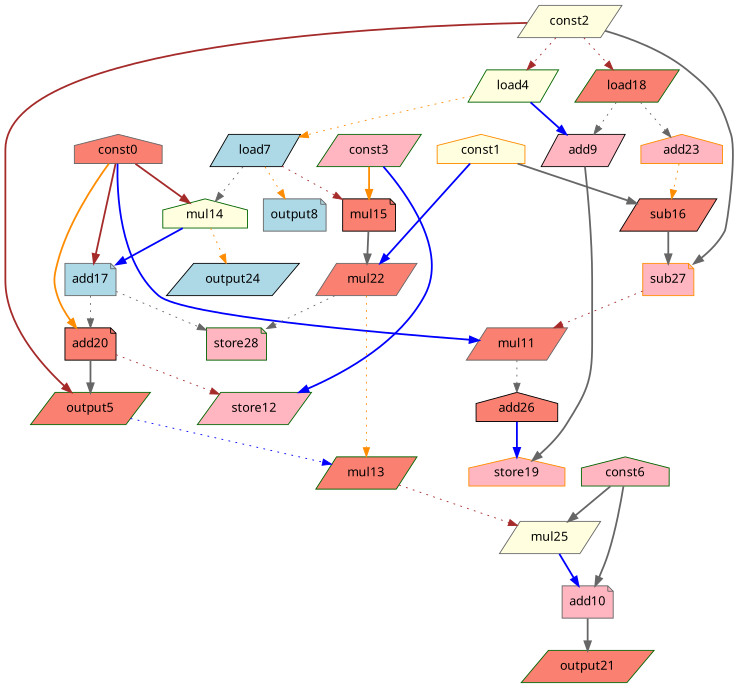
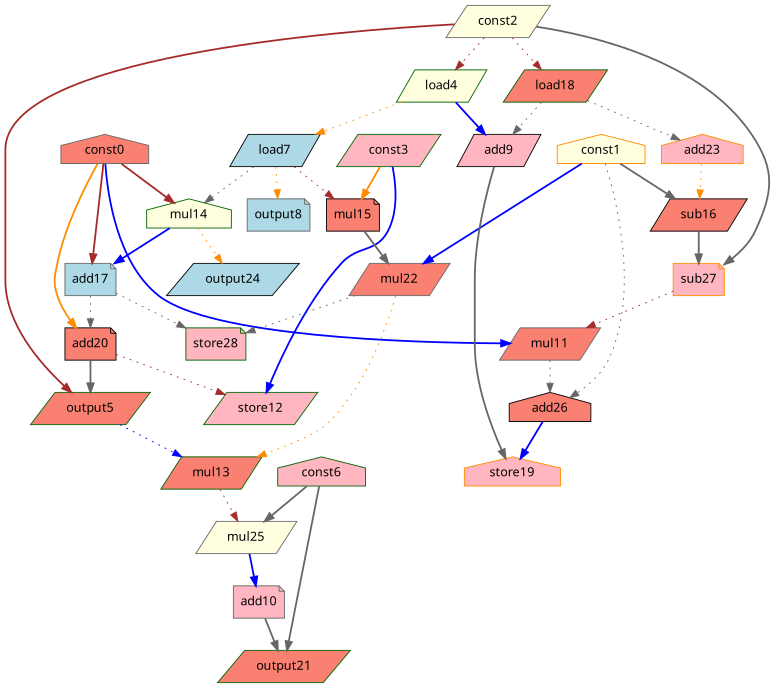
edge "const1" -> "add26": added
edge "const6" -> "add10": now "const6" -> "output21"
